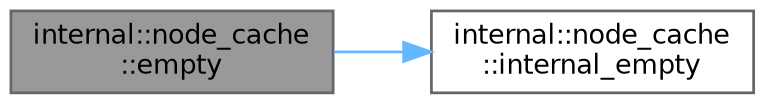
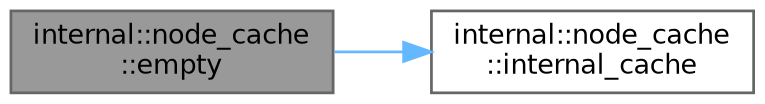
node "internal::node_cache ::internal_empty": label "internal::node_cache ::internal_empty" -> "internal::node_cache ::internal_cache"
